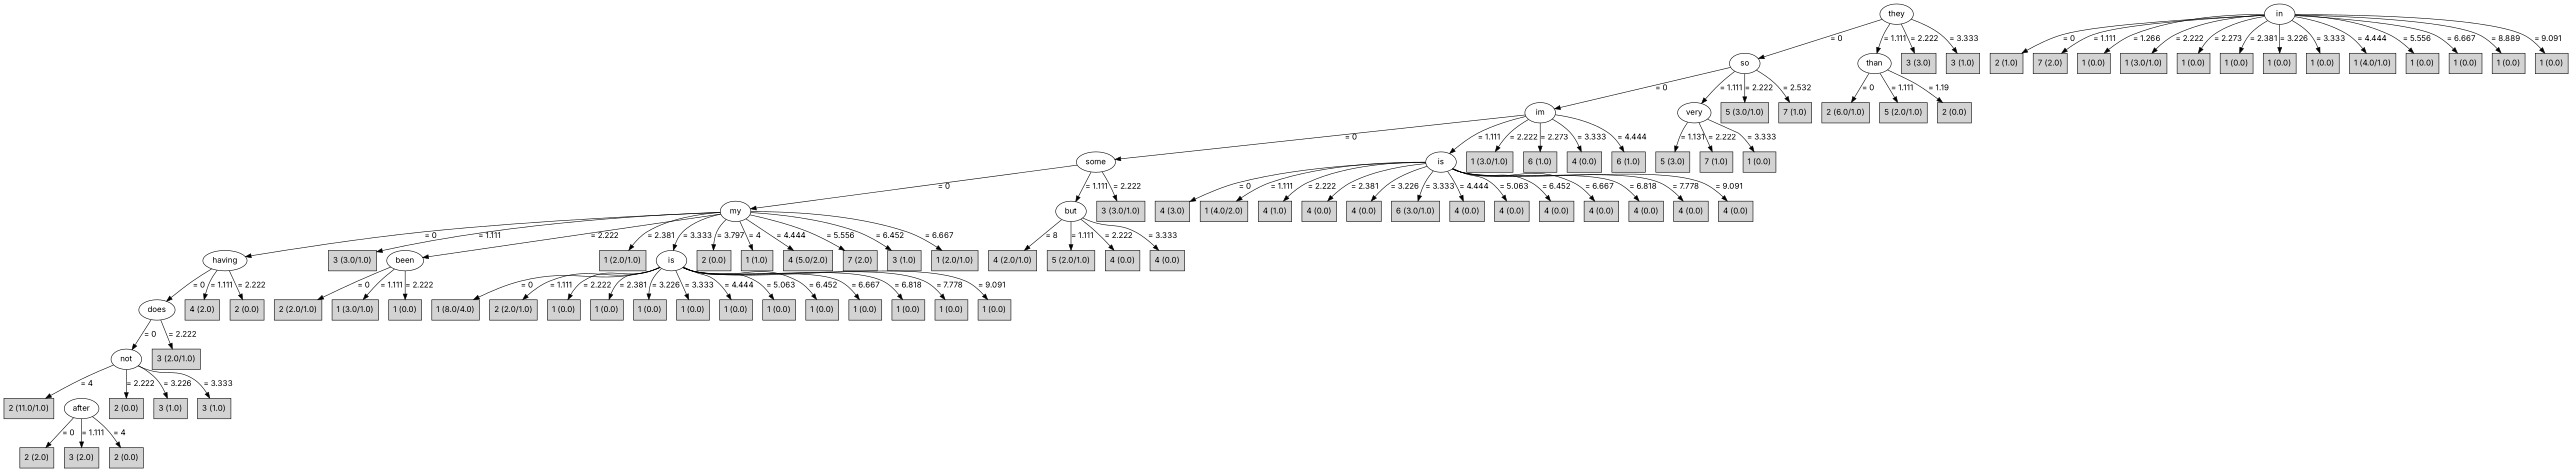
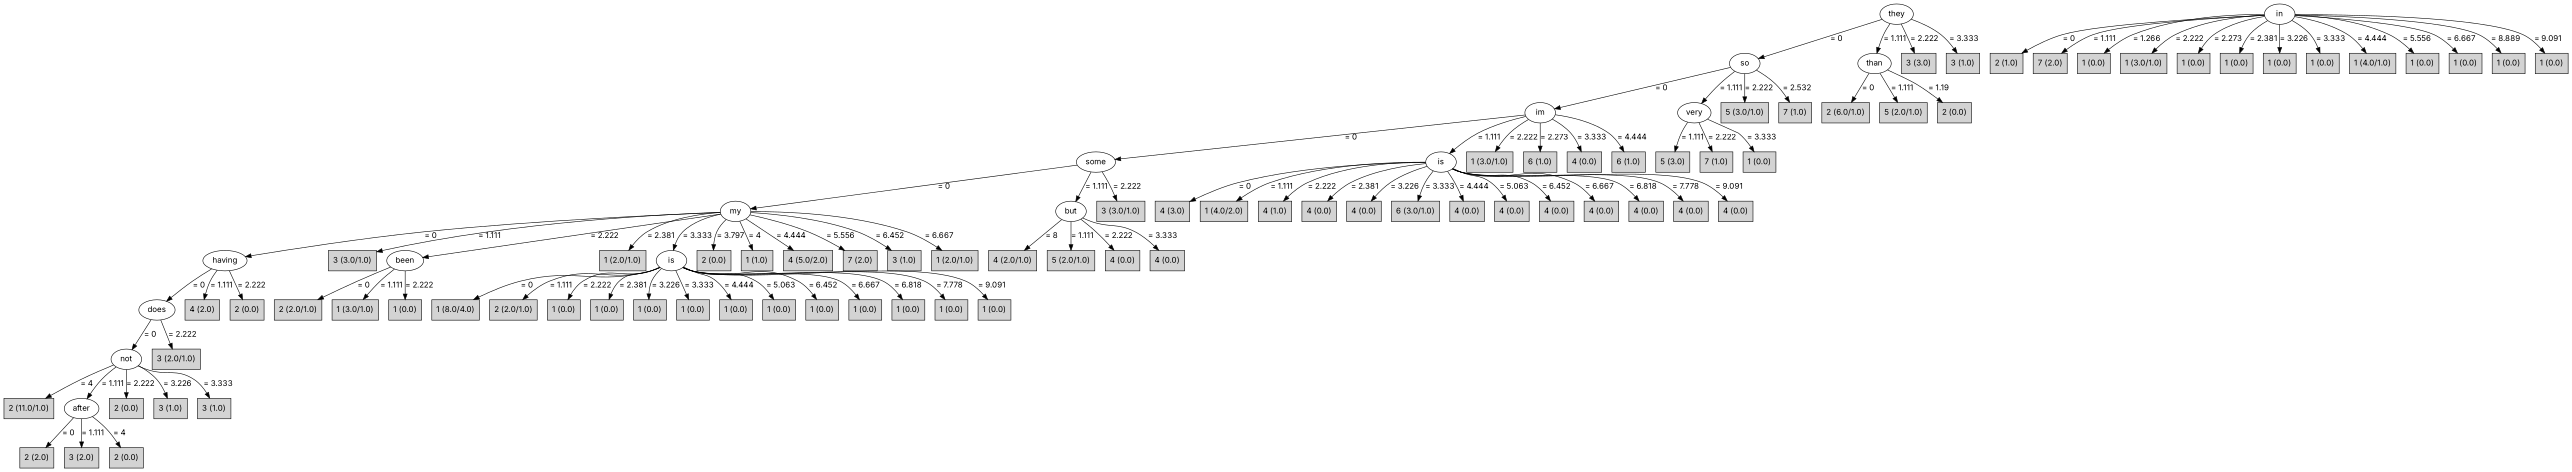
edge "very" -> "5 (3.0)": label "= 1.131" -> "= 1.111"
edge "not" -> "after": added, label "= 1.111"
